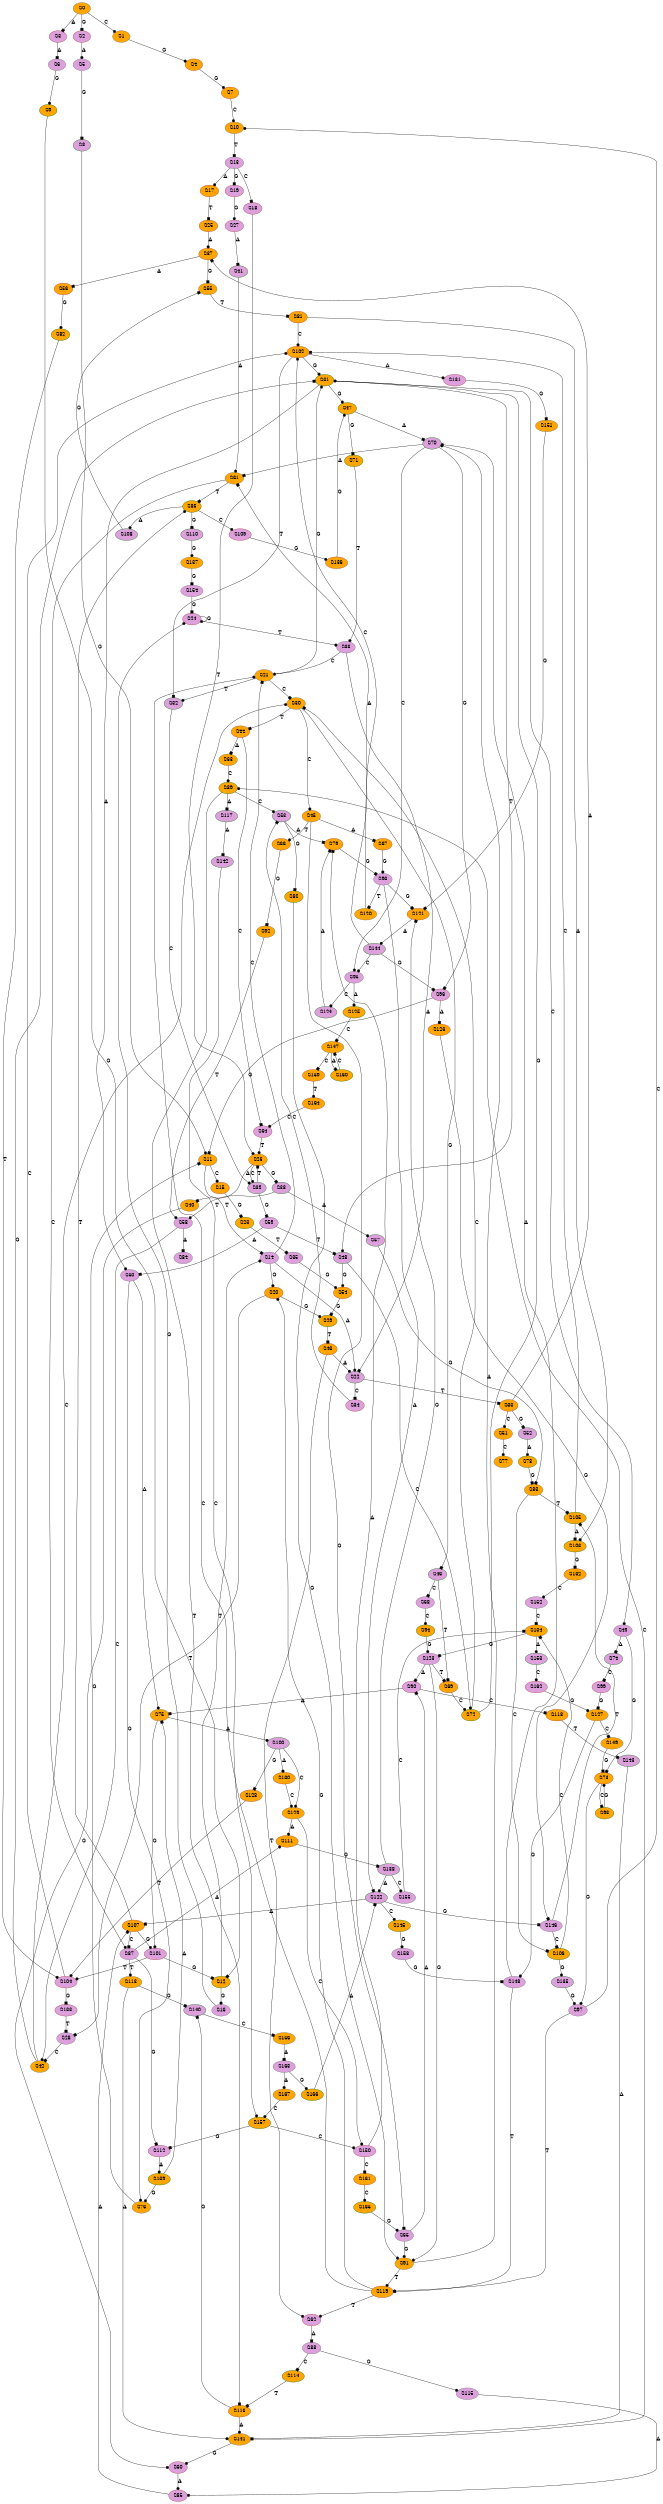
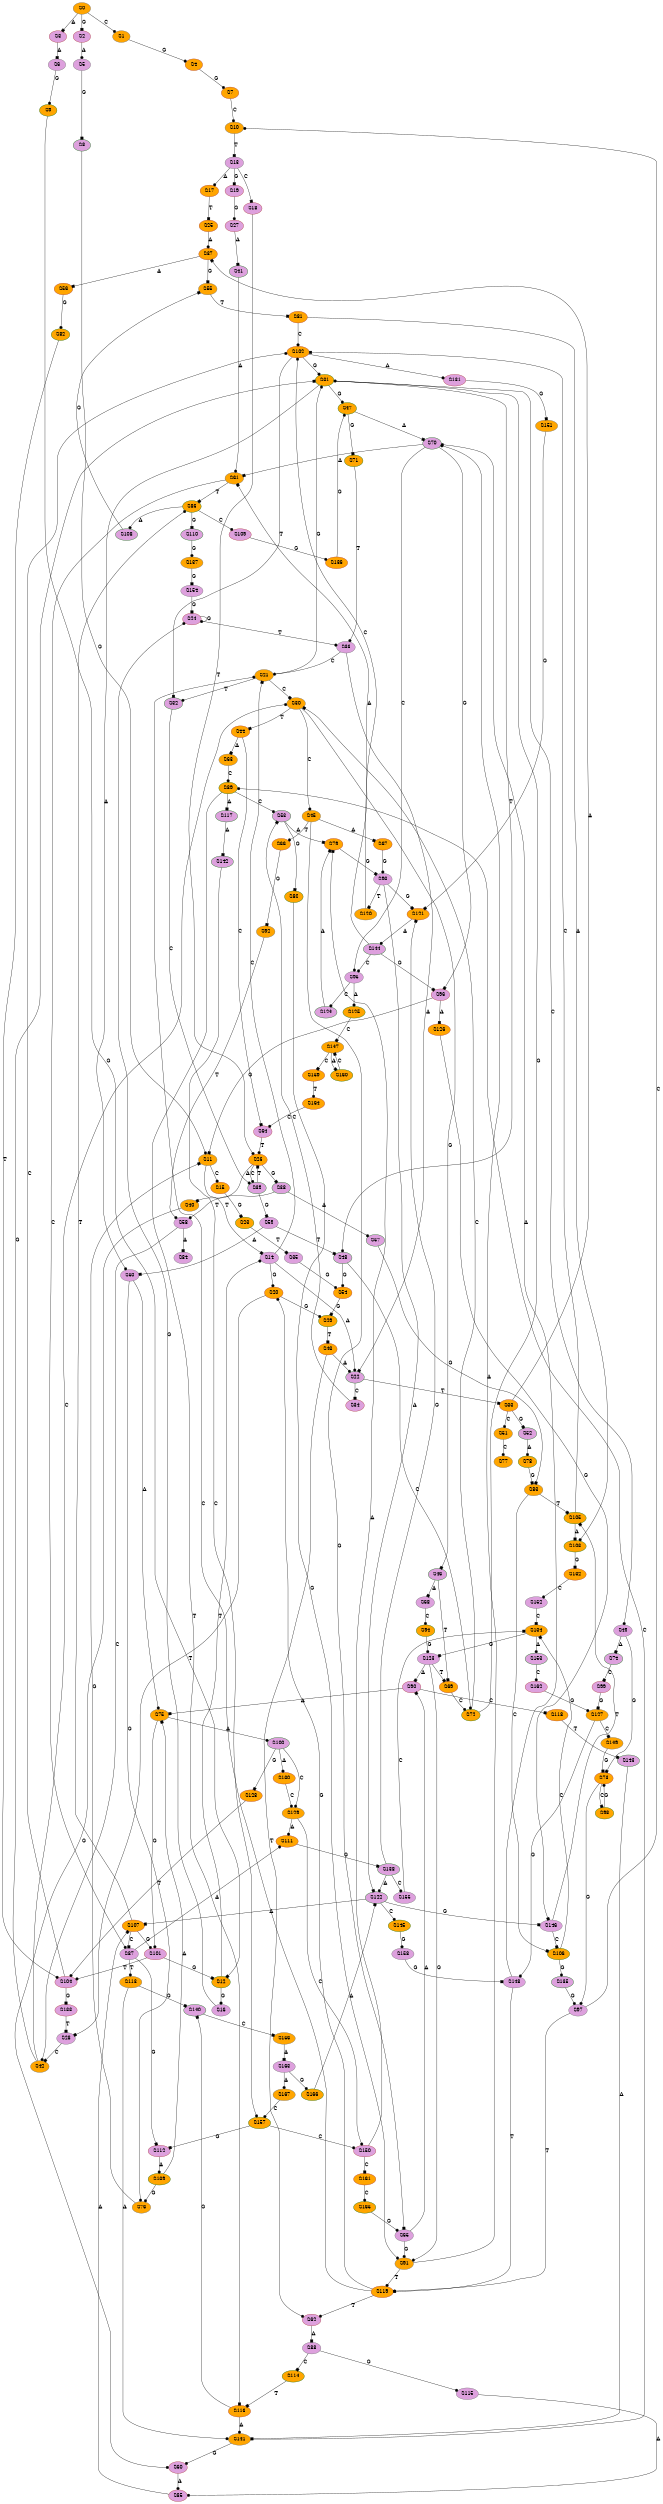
edge "S46" -> "S68": label "C" -> "A"
